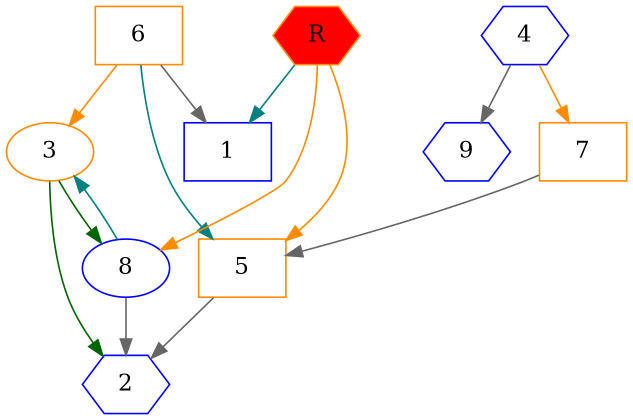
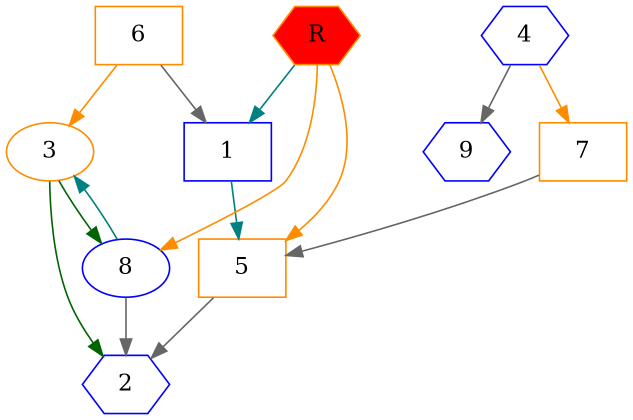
edge "6" -> "5": now "1" -> "5"
